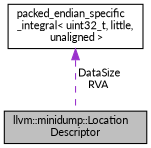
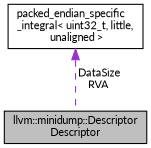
node "llvm::minidump::Location Descriptor": label "llvm::minidump::Location Descriptor" -> "llvm::minidump::Descriptor Descriptor"
